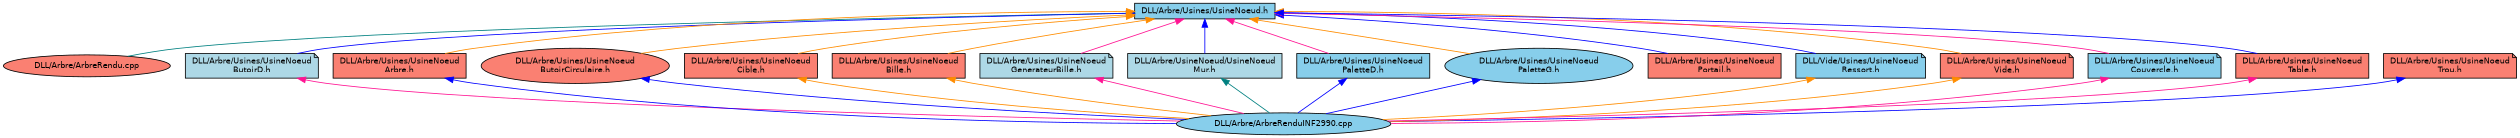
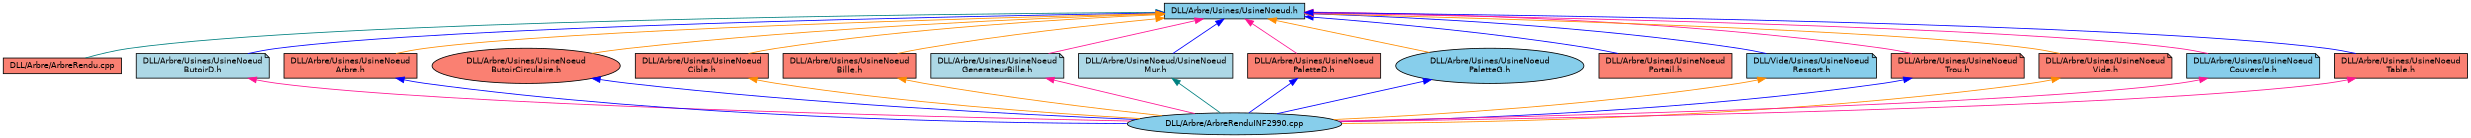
edge "DLL/Arbre/Usines/UsineNoeud Trou.h" -> "DLL/Arbre/Usines/UsineNoeud.h": added
node "DLL/Arbre/ArbreRendu.cpp": shape ellipse -> box
node "DLL/Arbre/Usines/UsineNoeud PaletteD.h": fillcolor skyblue -> salmon
